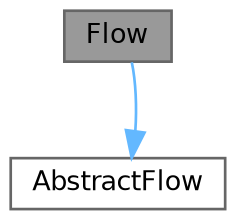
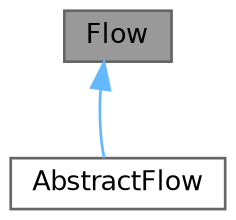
edge "Flow" -> "AbstractFlow": reversed
